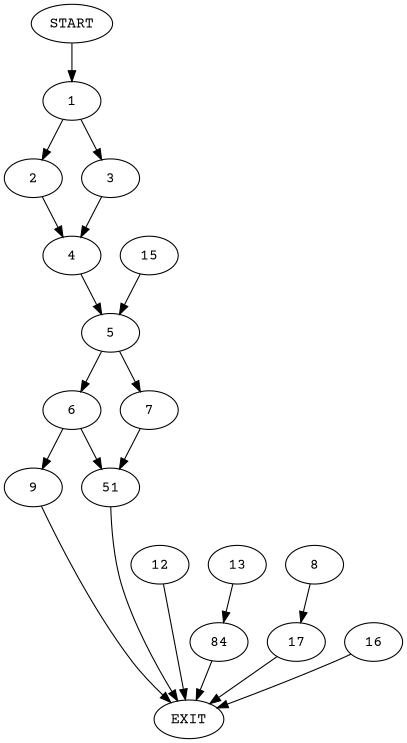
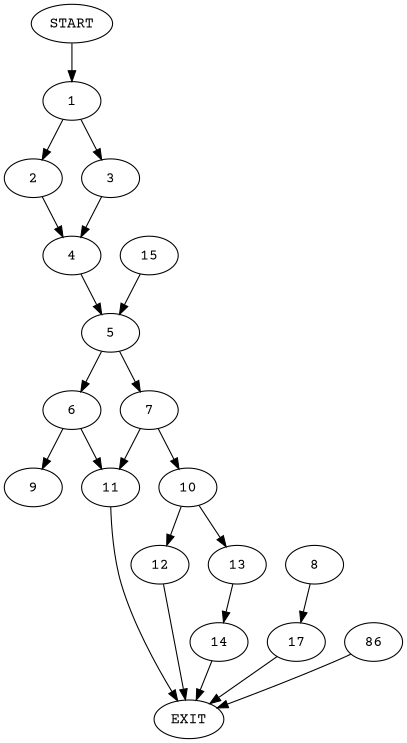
node "51": label "51" -> "11"
node "10": added
edge "9" -> "EXIT": removed
node "84": label "84" -> "14"
node "16": label "16" -> "86"
